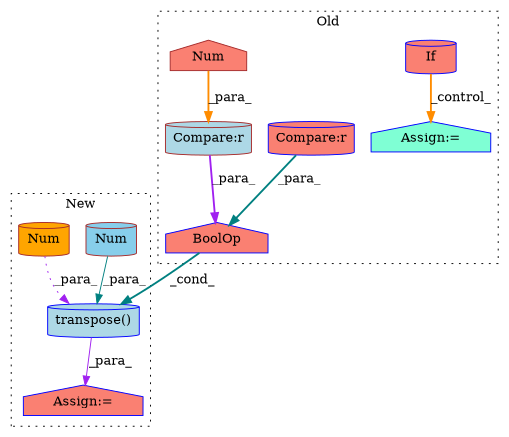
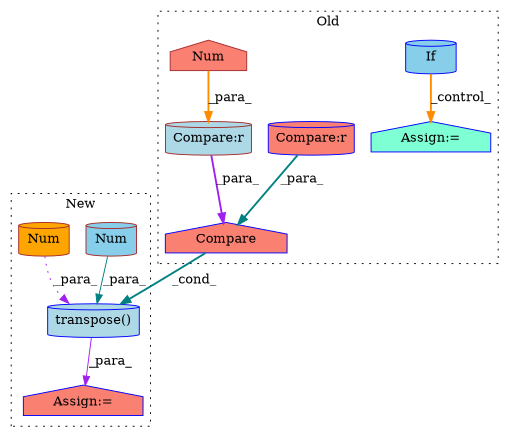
node "If": fillcolor salmon -> skyblue
node "BoolOp": label "BoolOp" -> "Compare"
